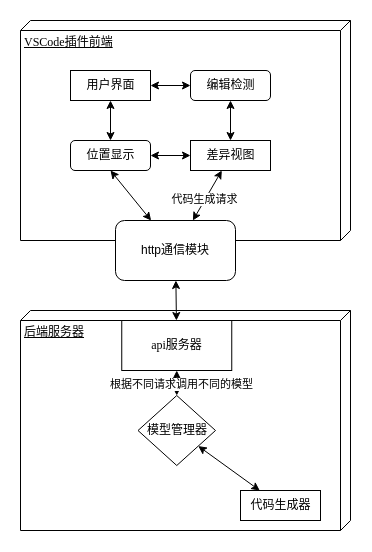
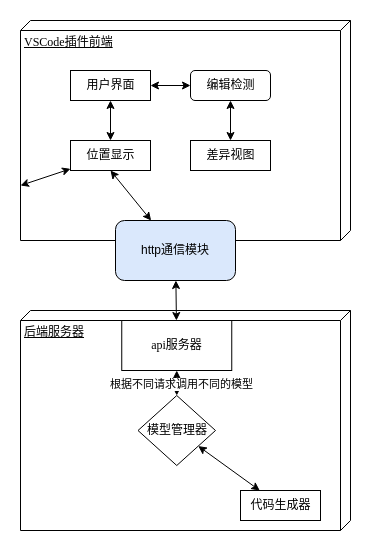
node "位置显示": shape rounded rectangle -> rectangle
edge "位置显示" -- "差异视图": now "位置显示" -- "VSCode插件前端"
edge "差异视图" -- "http通信模块": removed, label "代码生成请求"
node "http通信模块": fillcolor #ffffff -> #dae8fc
